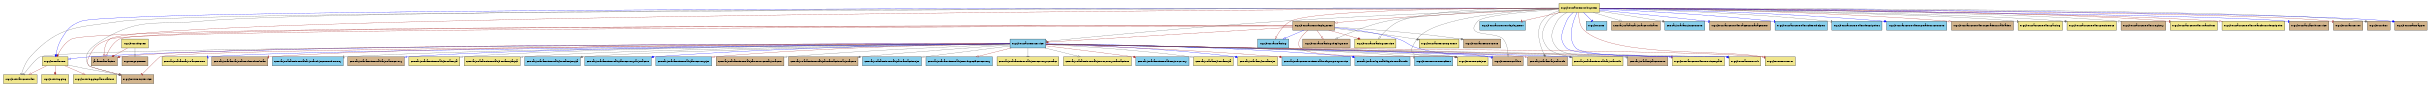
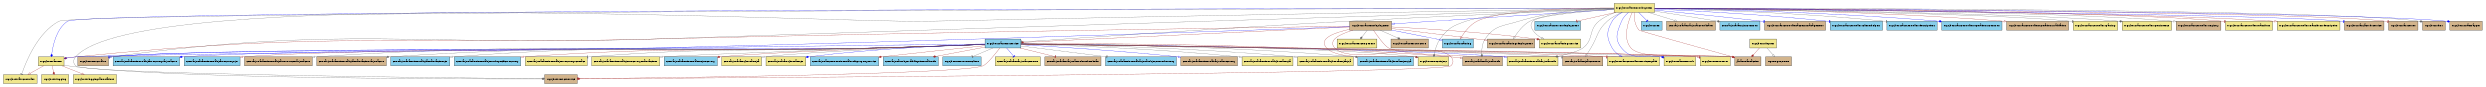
edge "org_jboss_as_txn_subsystem" -> "org_jboss_as_txn_deployment": color brown -> blue
edge "org_jboss_as_txn_service" -> "org_jboss_as_controller": removed
edge "org_jboss_as_txn_service" -> "com_arjuna_orbportability_internal_utils": color blue -> brown
